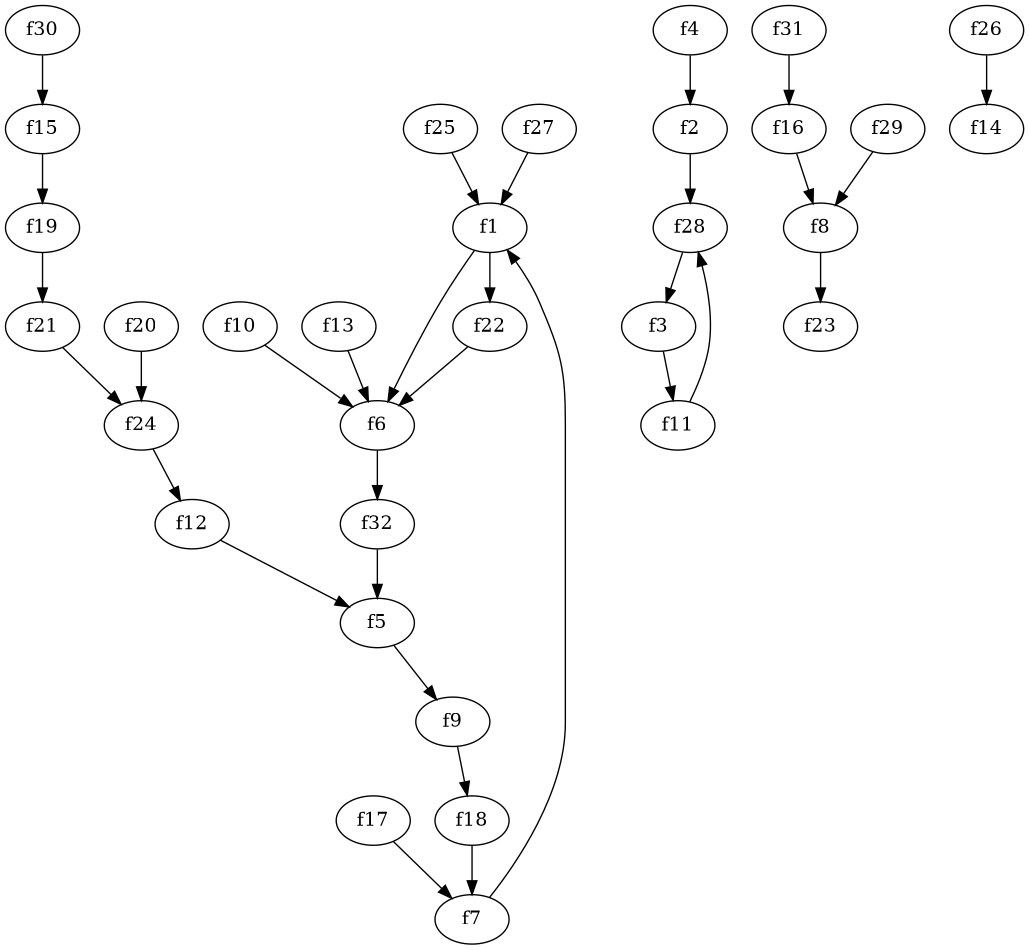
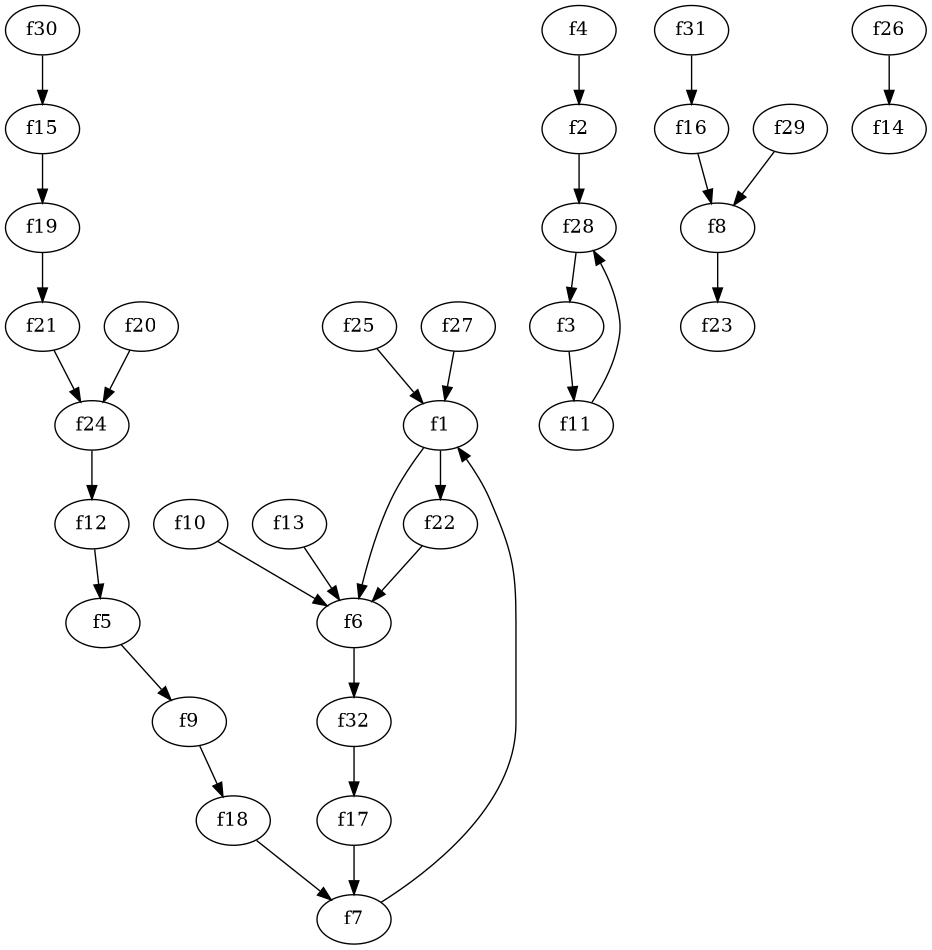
edge "f32" -> "f5": now "f32" -> "f17"
